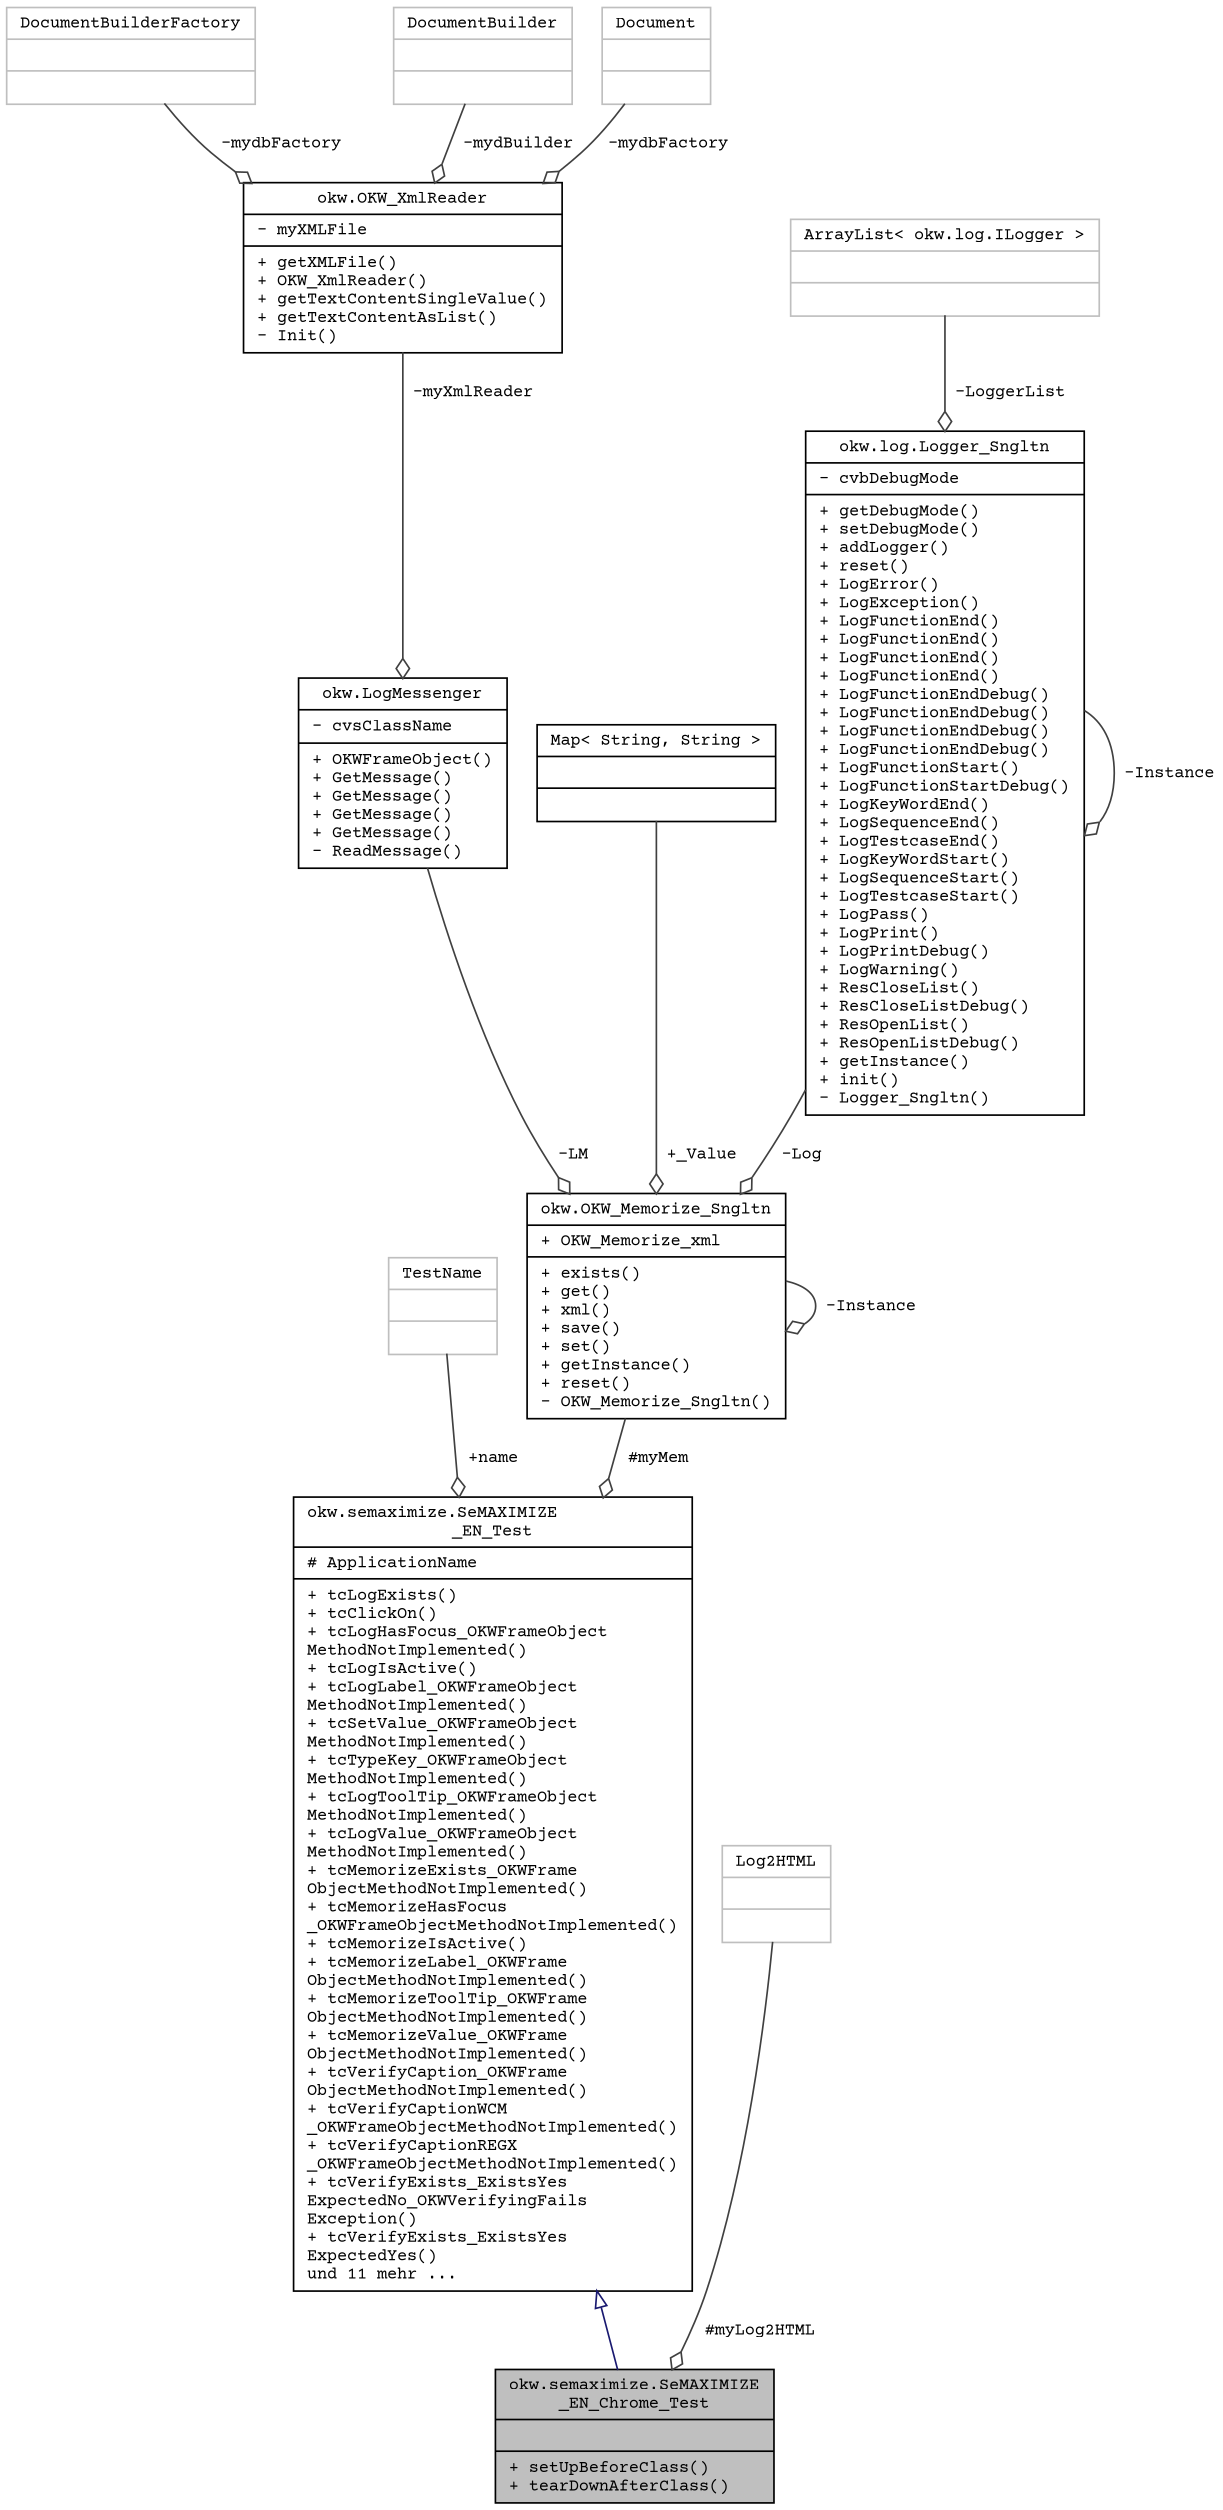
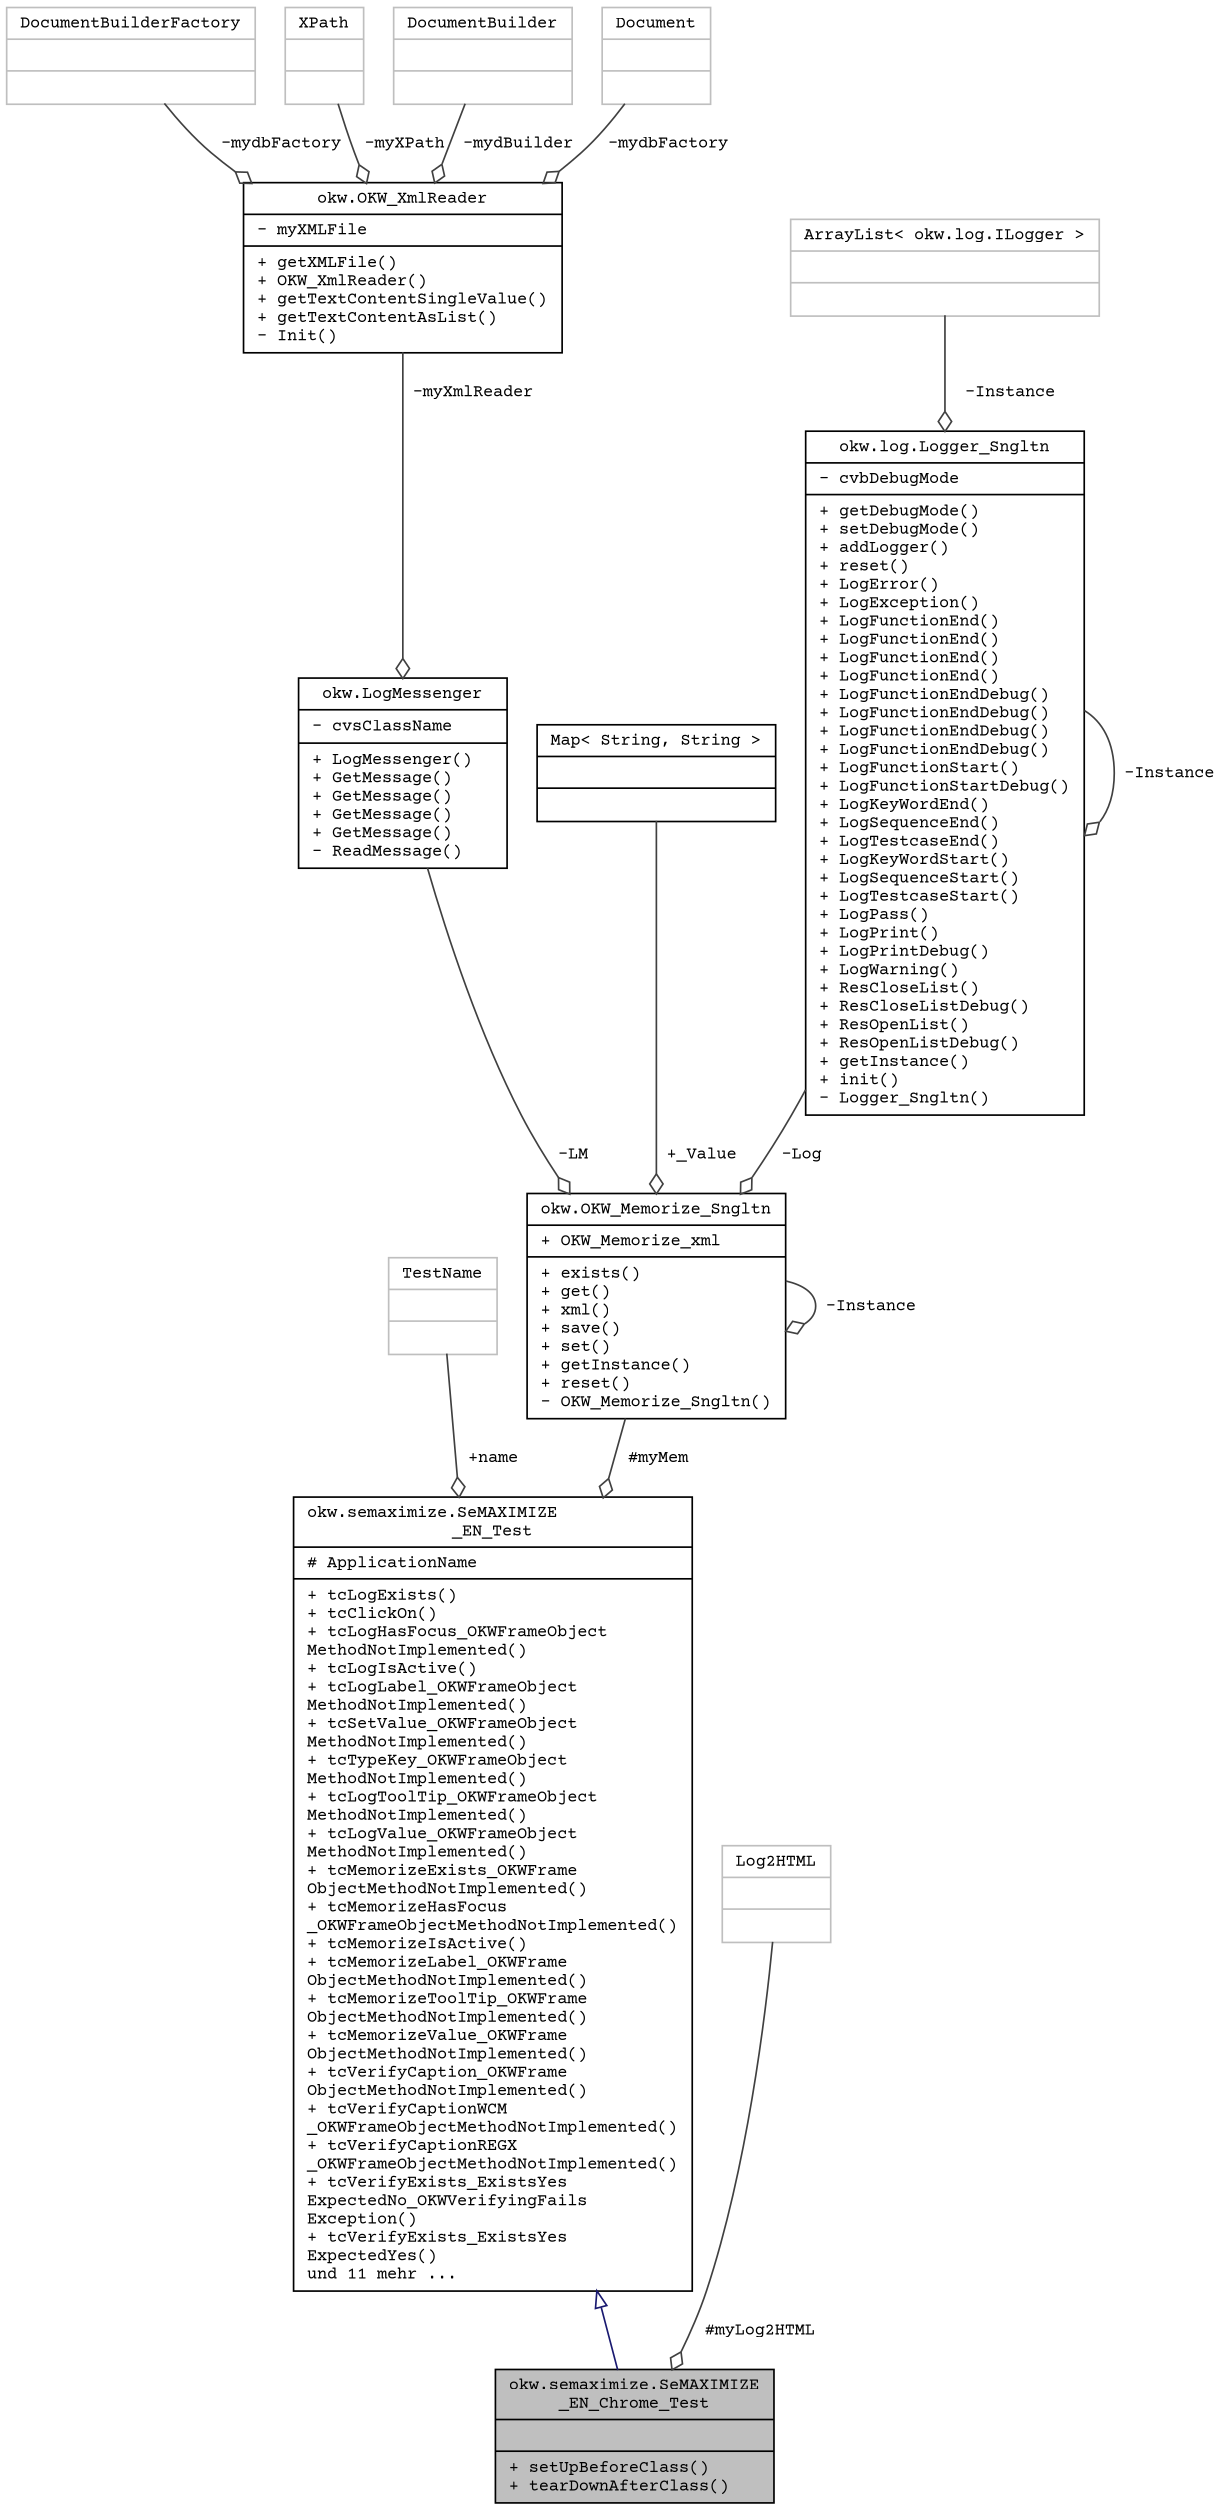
node "XPath": added
edge "ArrayList< okw.log.ILogger >" -> "okw.log.Logger_Sngltn": label " -LoggerList" -> " -Instance"
node "okw.LogMessenger": text "+ OKWFrameObject()" -> "+ LogMessenger()"
